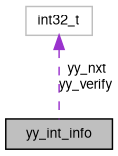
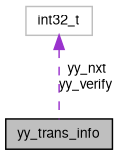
node "yy_int_info": label "yy_int_info" -> "yy_trans_info"
